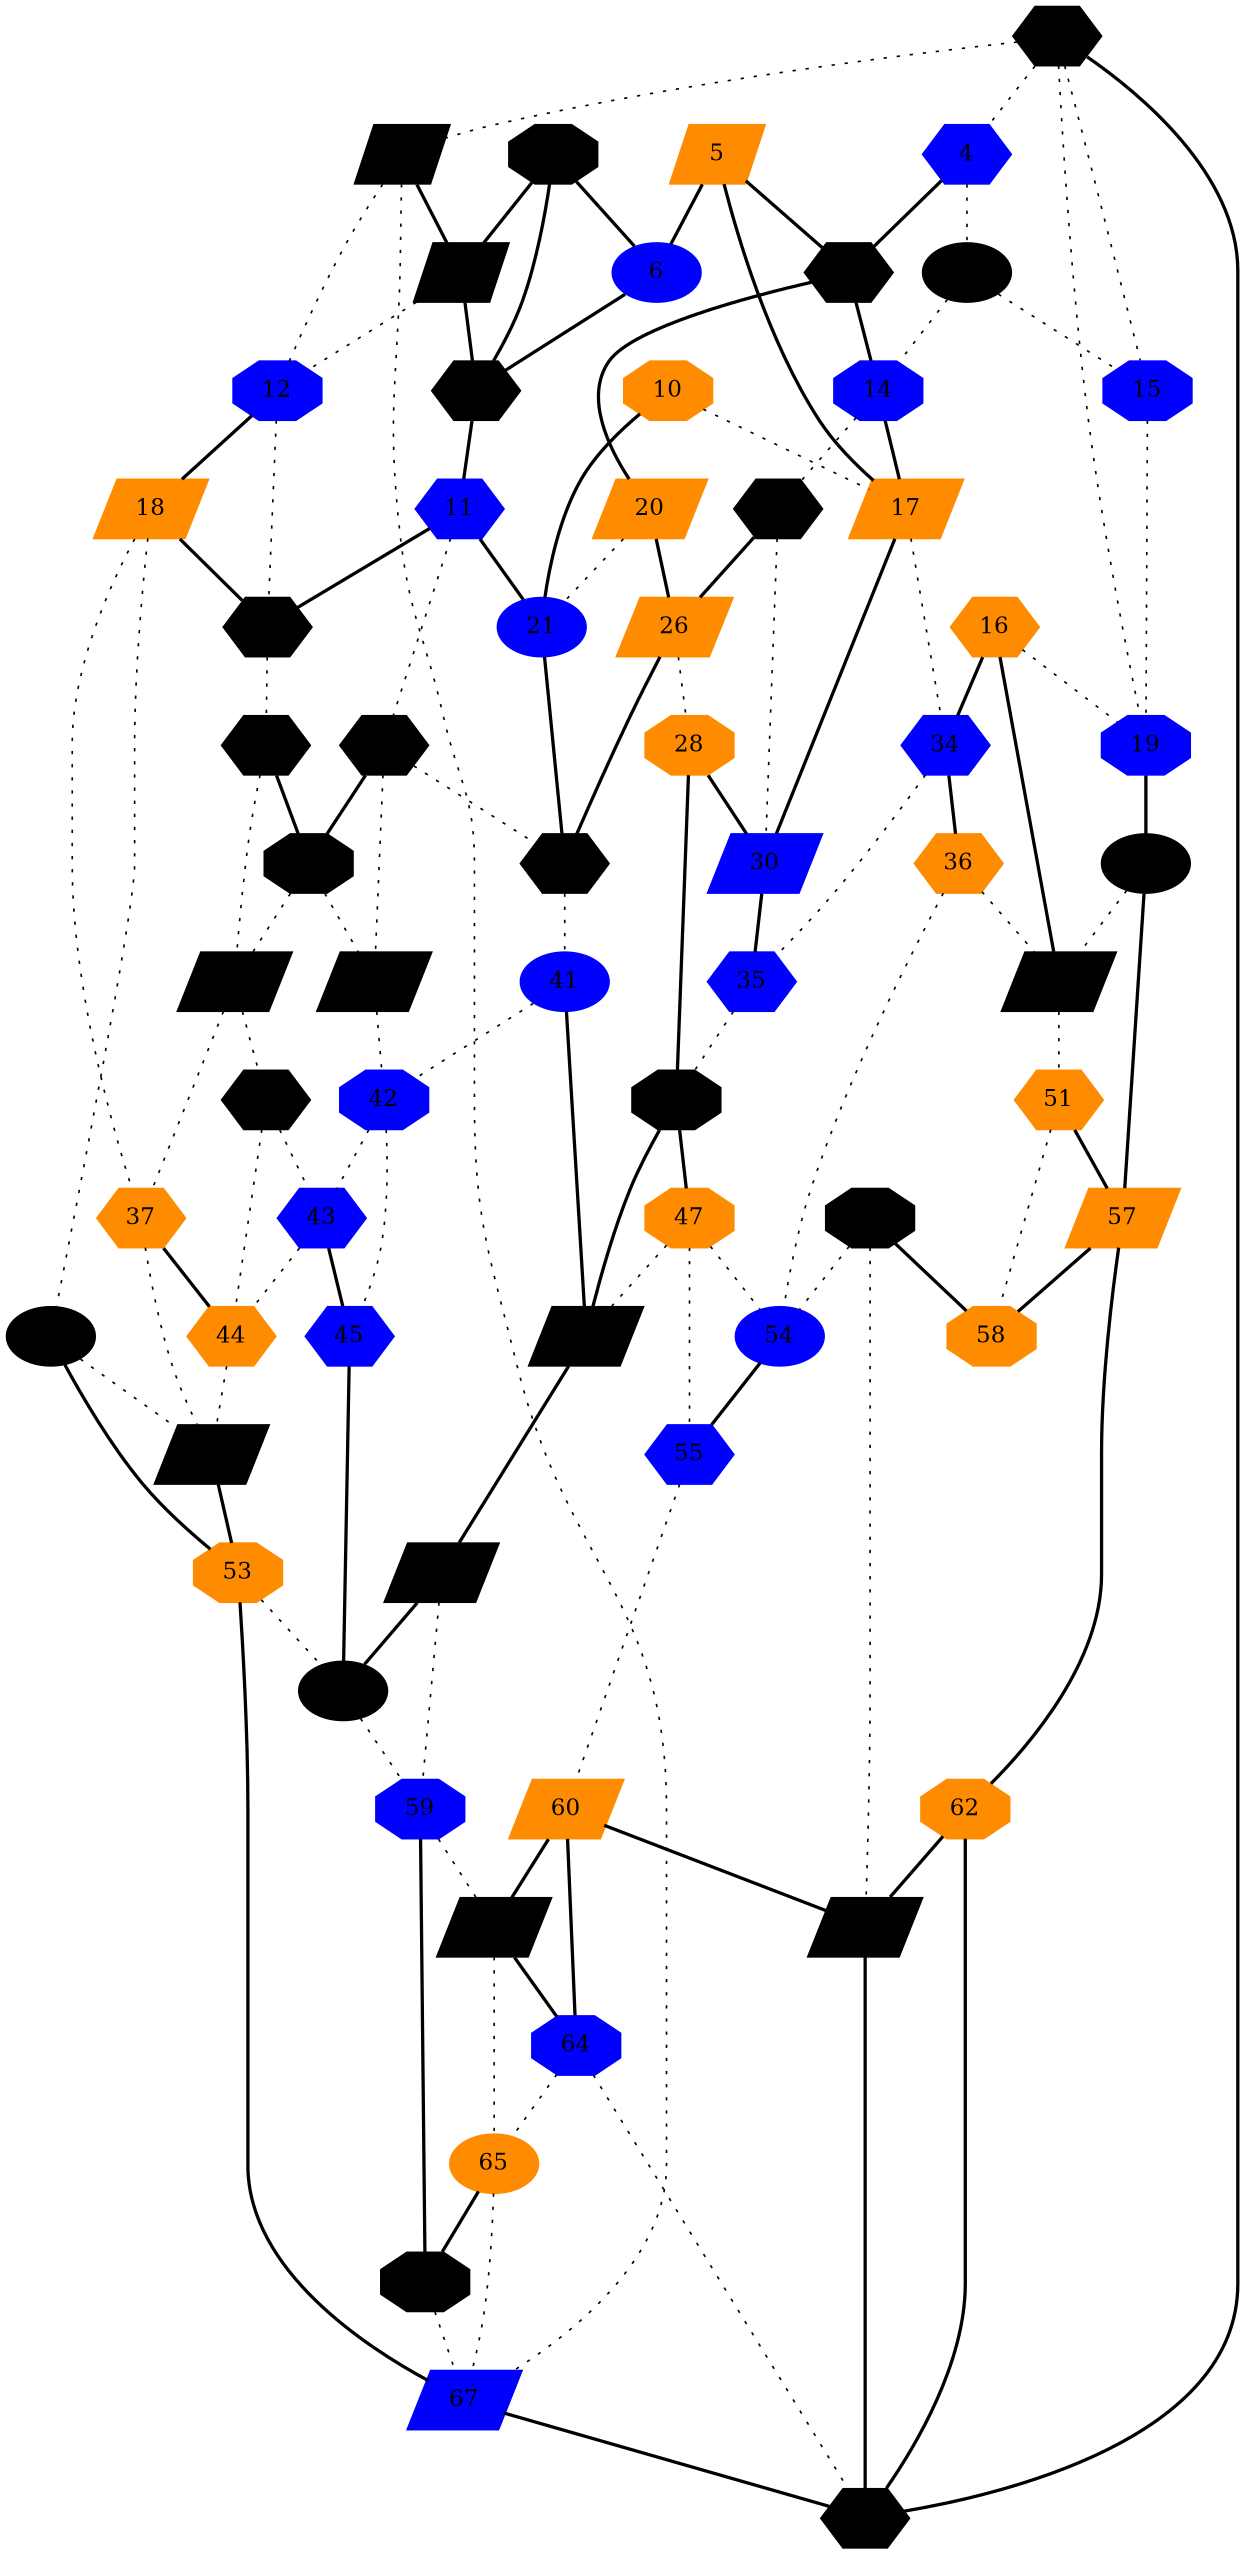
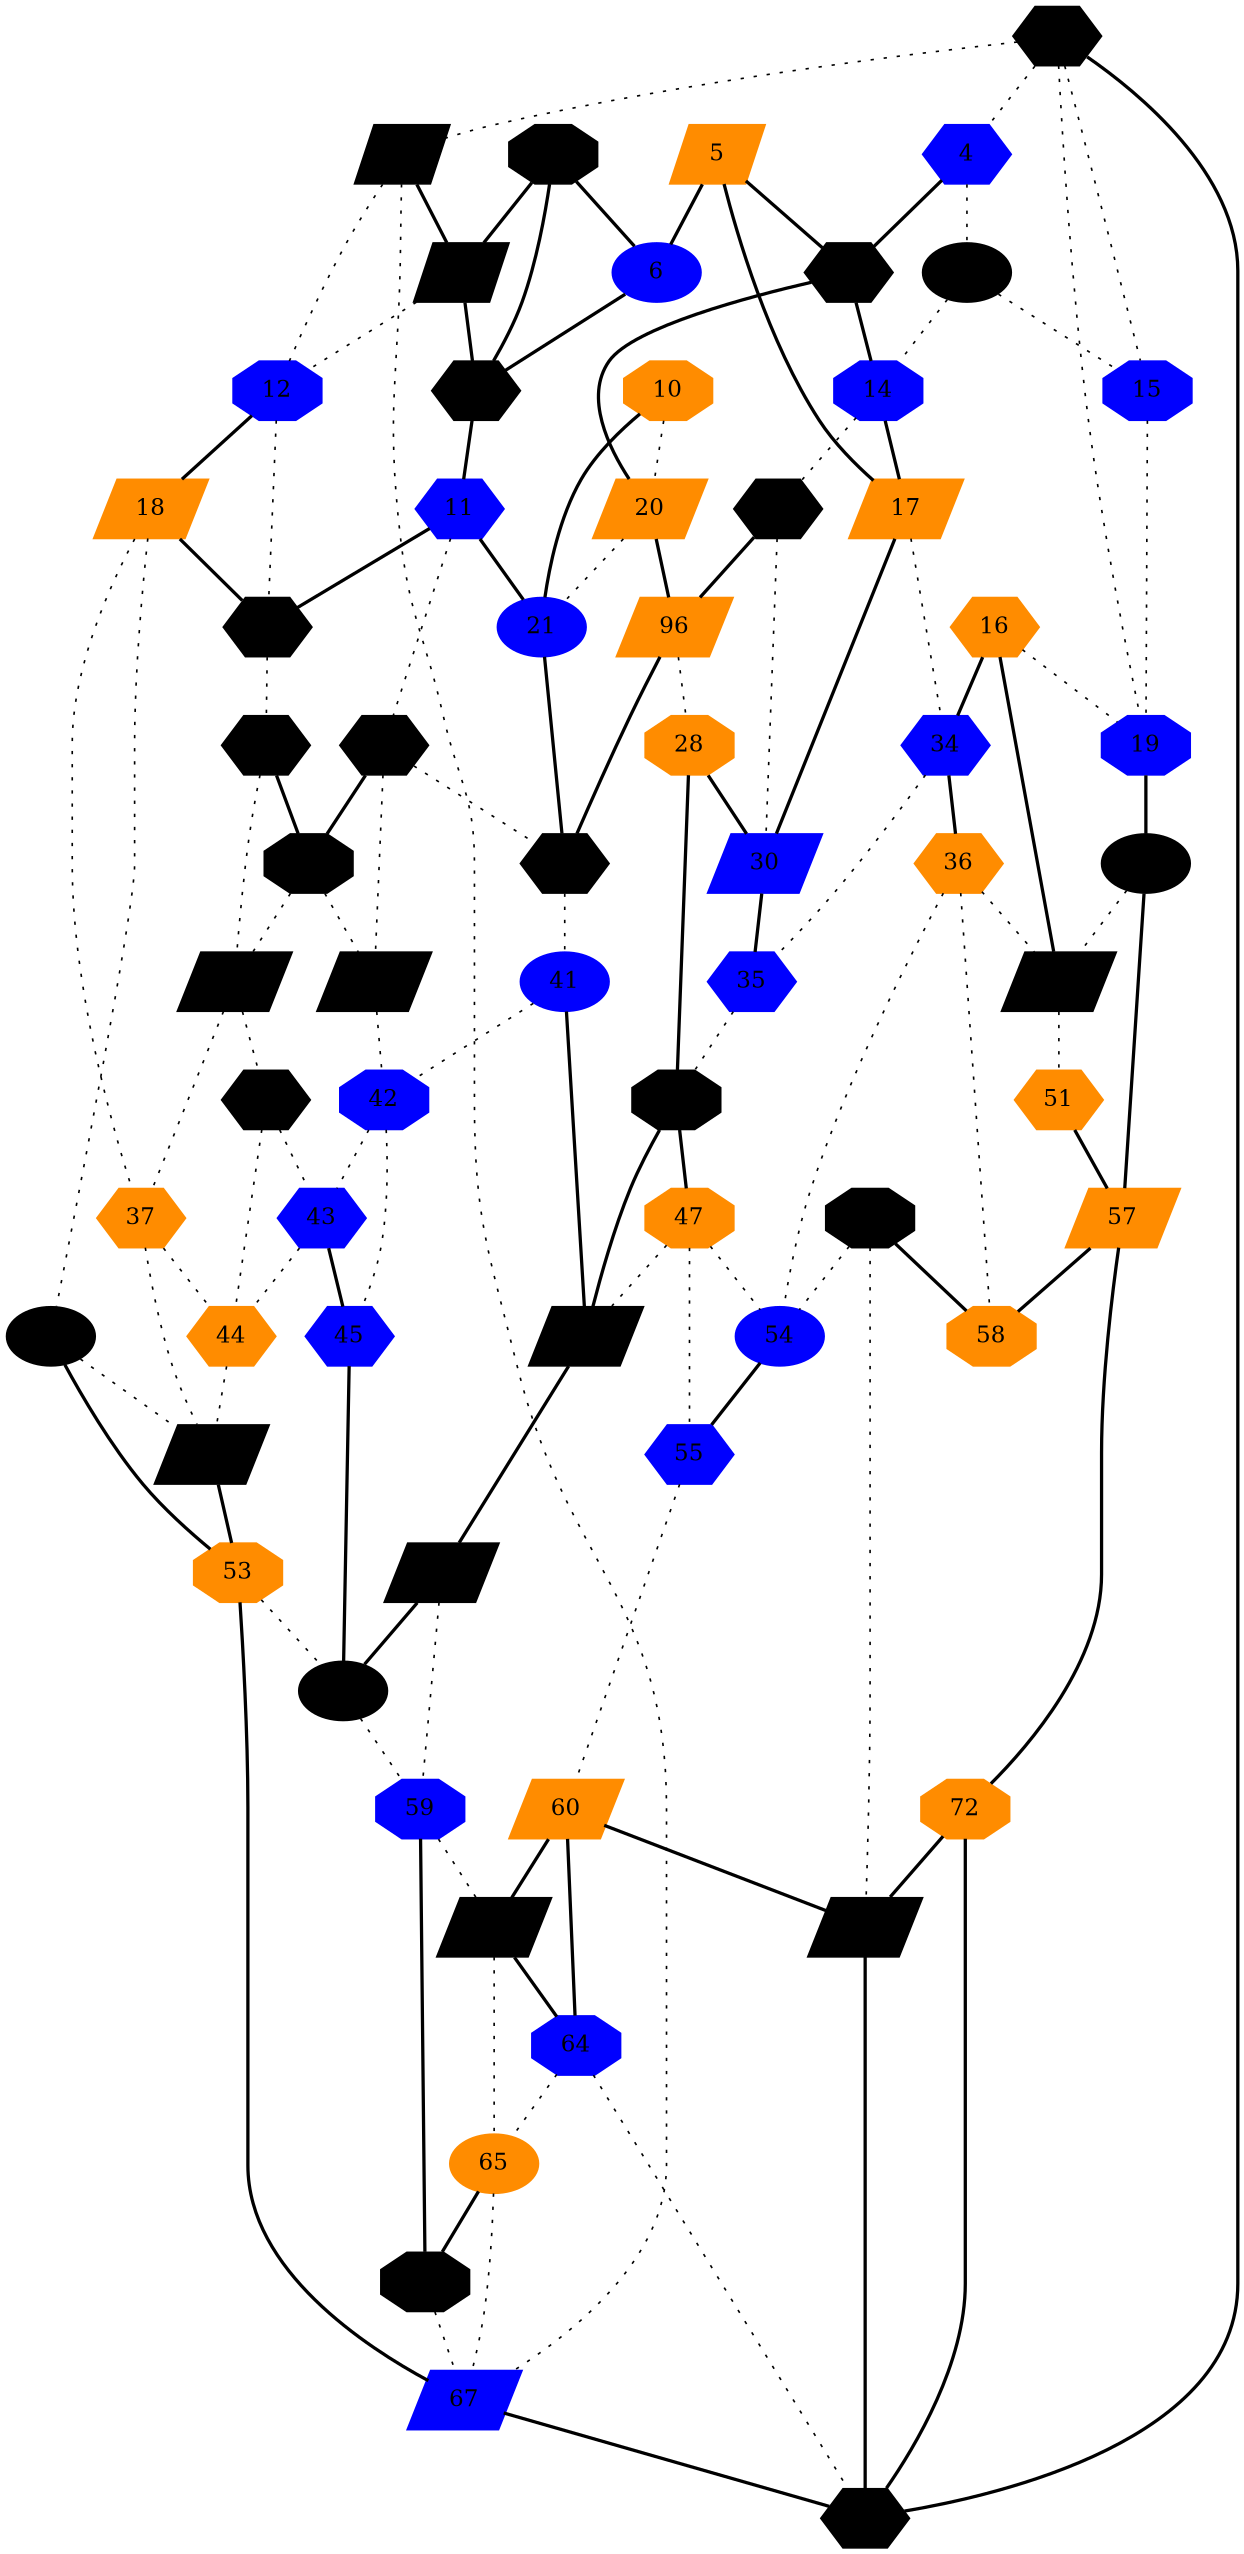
edge "10" -- "17": now "10" -- "20"
node "26": label "26" -> "96"
edge "51" -- "58": now "36" -- "58"
edge "37" -- "44": style bold -> dotted
node "62": label "62" -> "72"
